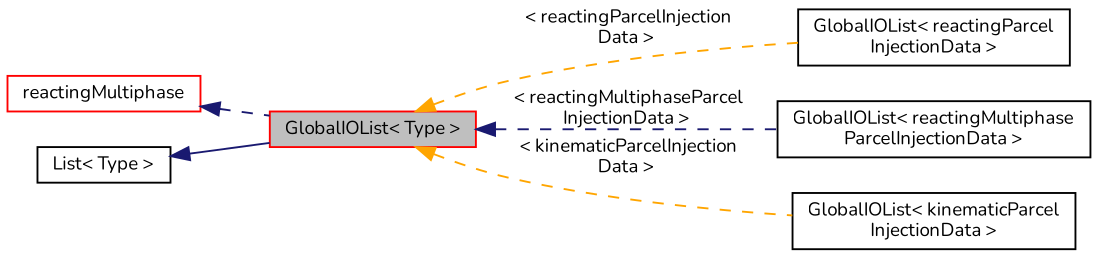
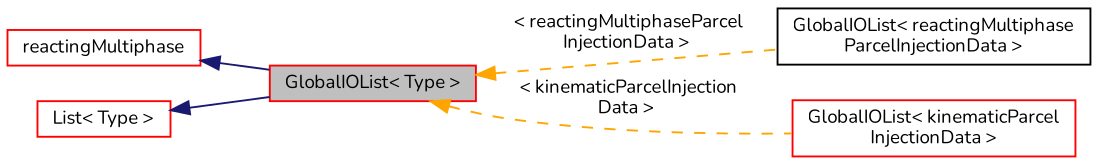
node "GlobalIOList< reactingParcel InjectionData >": removed
edge "GlobalIOList< Type >" -> "reactingMultiphase": style dashed -> solid
edge "GlobalIOList< reactingMultiphase ParcelInjectionData >" -> "GlobalIOList< Type >": color midnightblue -> orange
node "List< Type >": color black -> red
node "GlobalIOList< kinematicParcel InjectionData >": color black -> red
